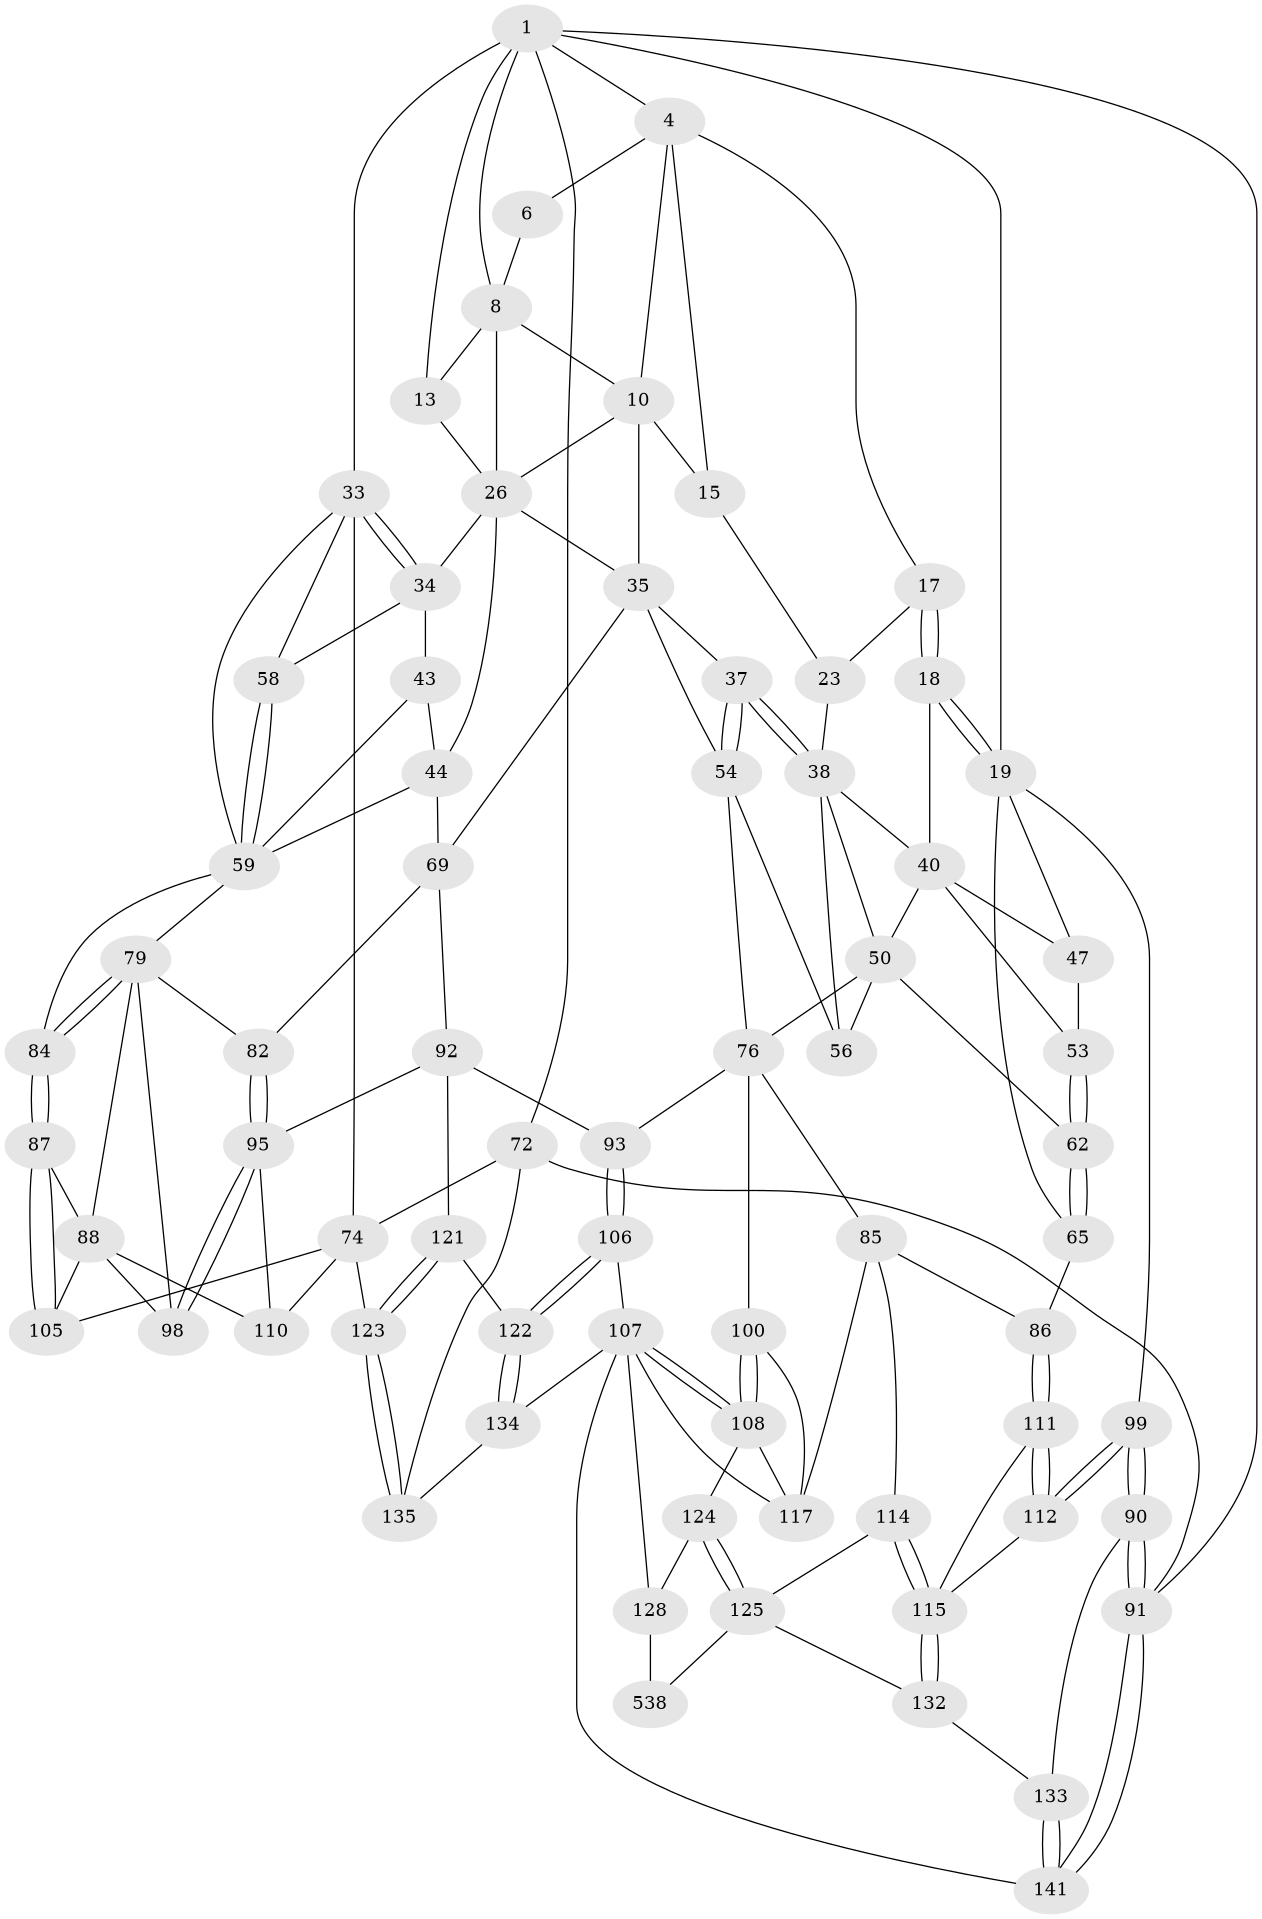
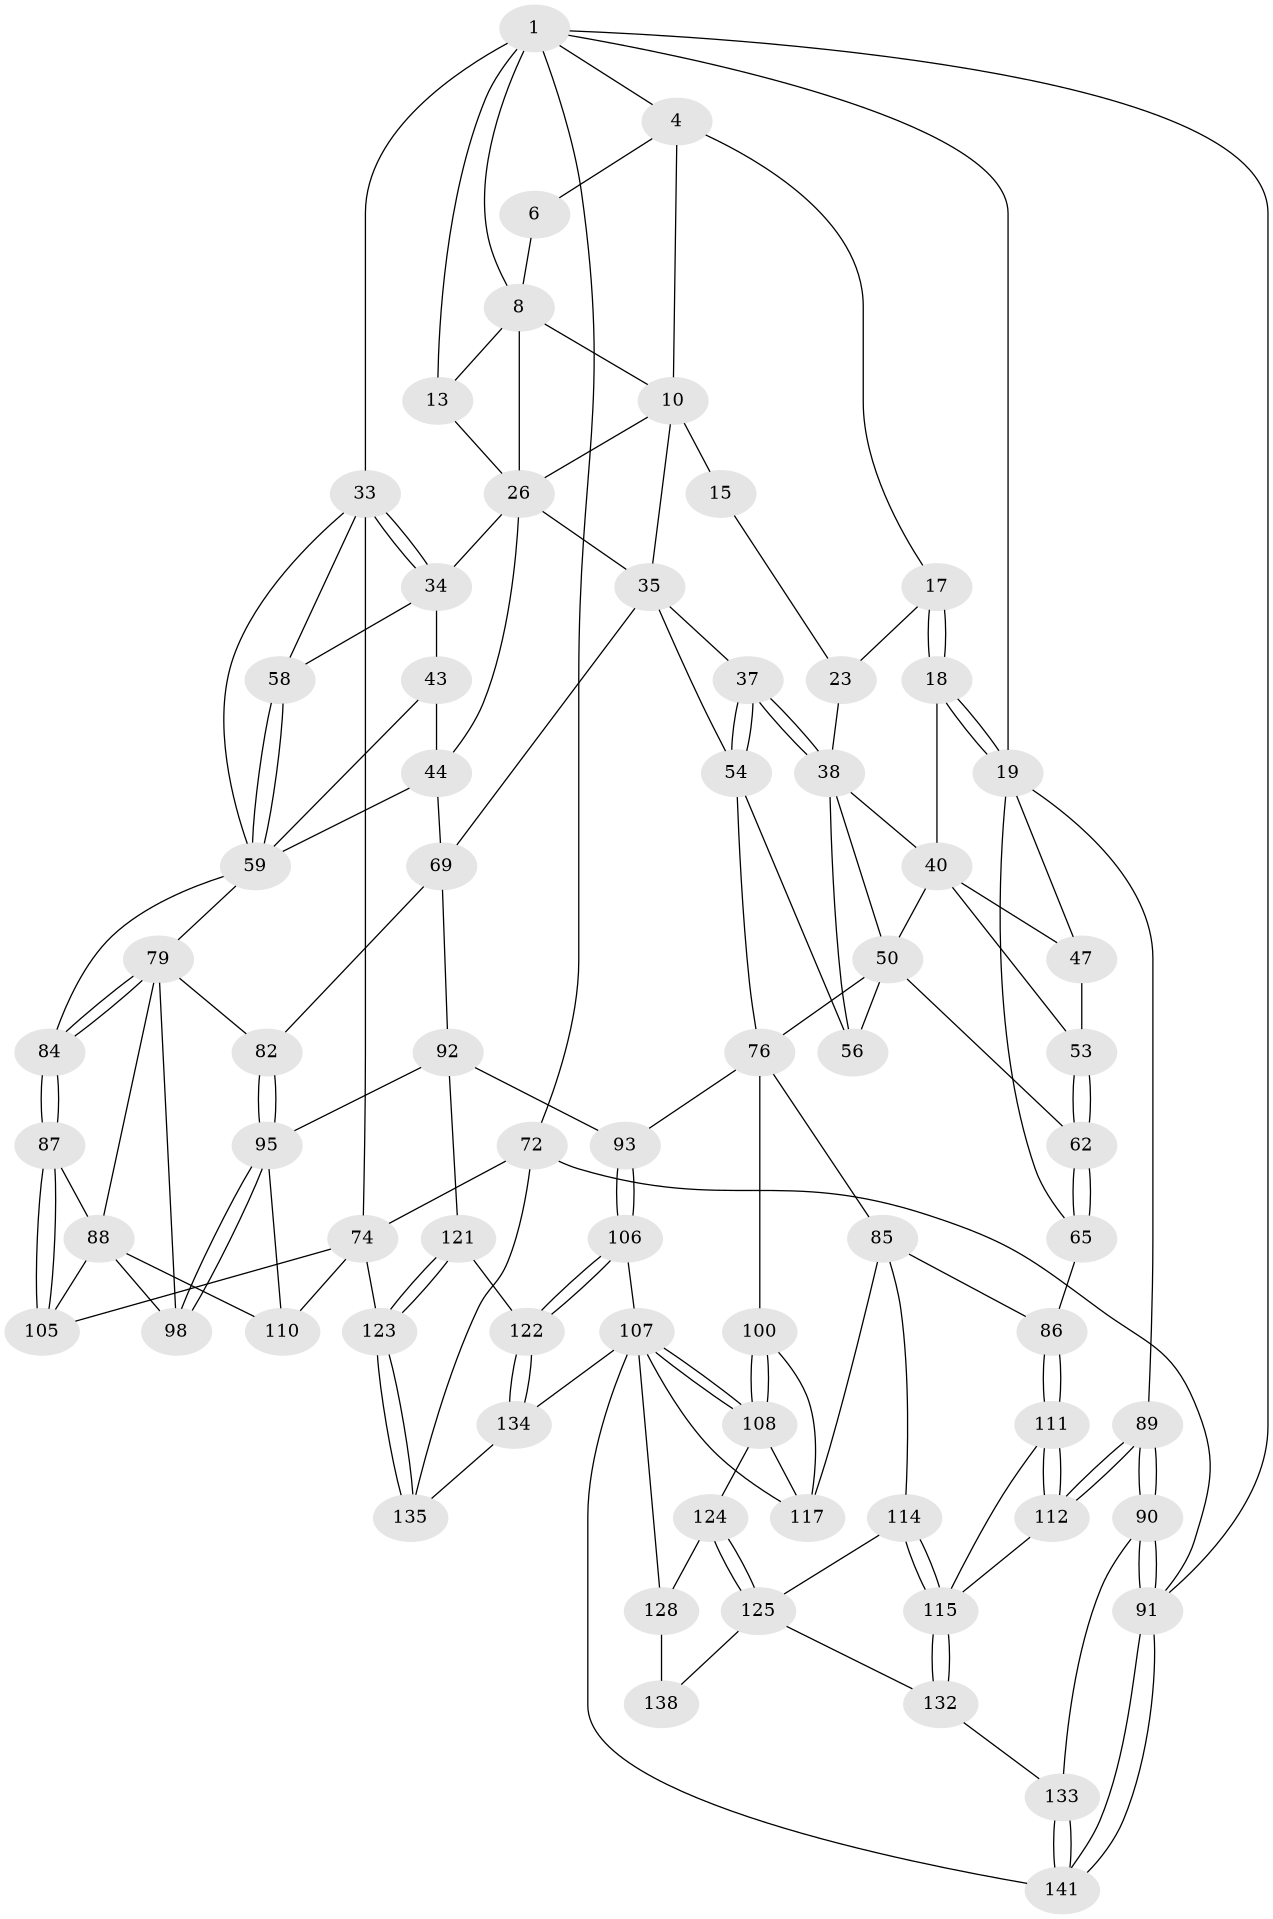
edge "4" -- "15": removed
node "99": label "99" -> "89"
node "538": label "538" -> "138"
